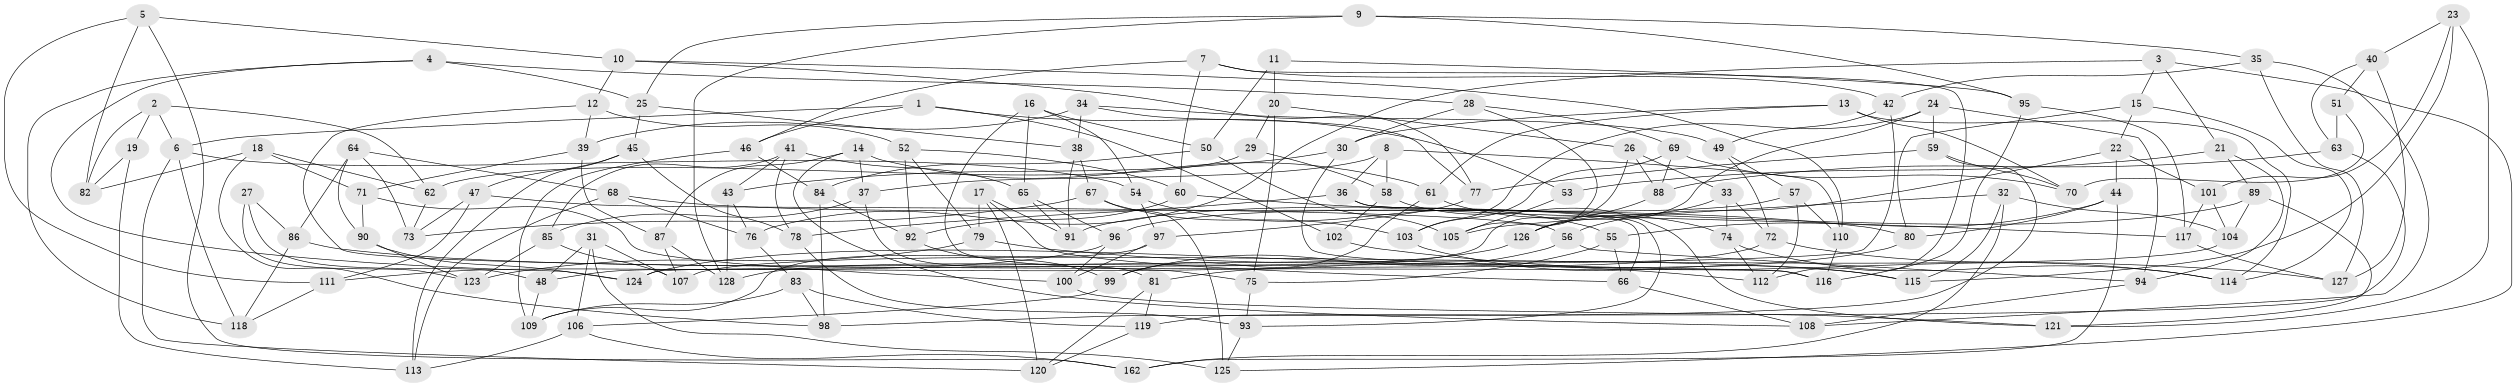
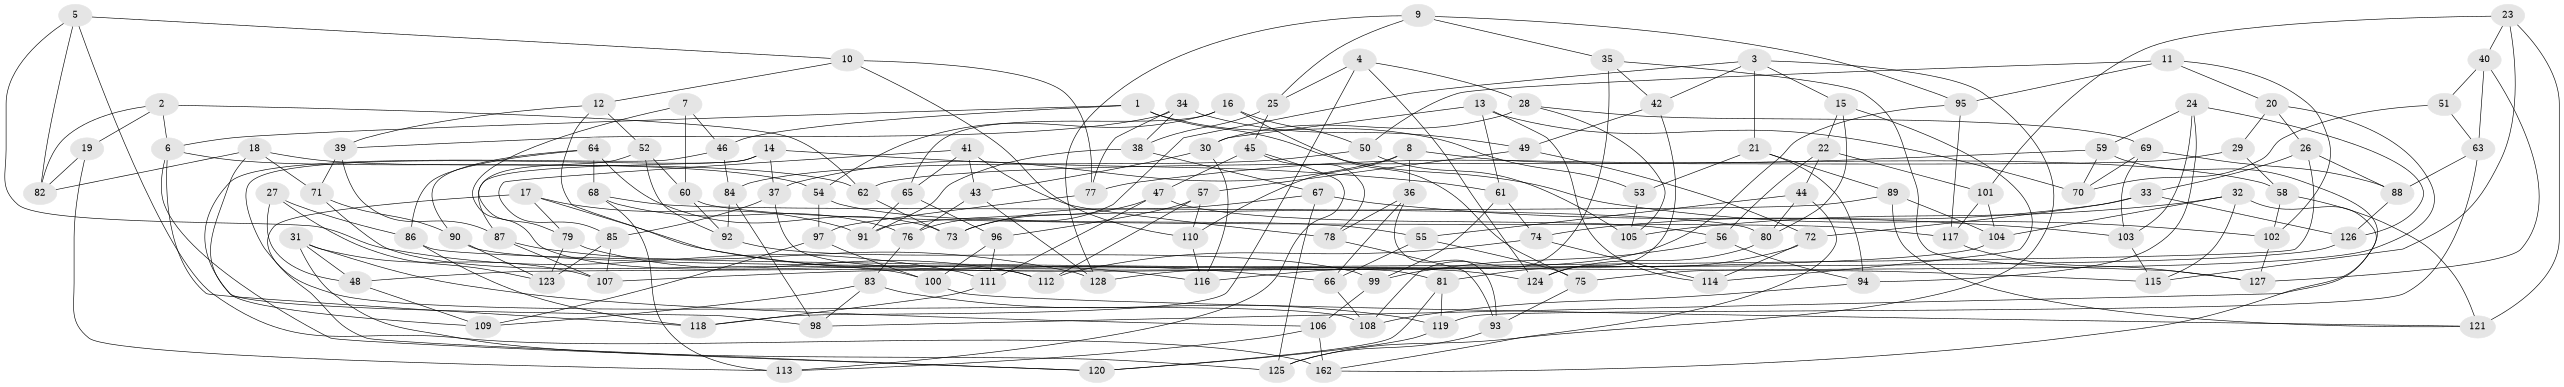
edge "7" -- "42": now "3" -- "42"
edge "11" -- "102": added
